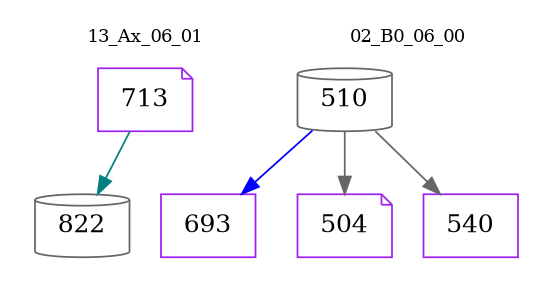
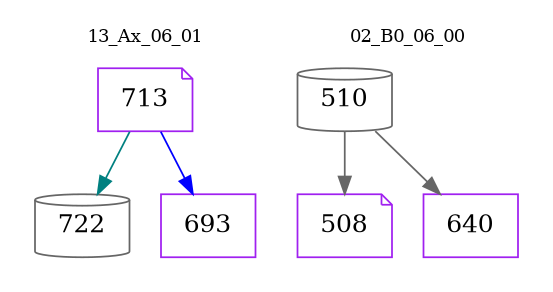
edge "510" -> "693": now "713" -> "693"
node "822": label "822" -> "722"
node "504": label "504" -> "508"
node "540": label "540" -> "640"
